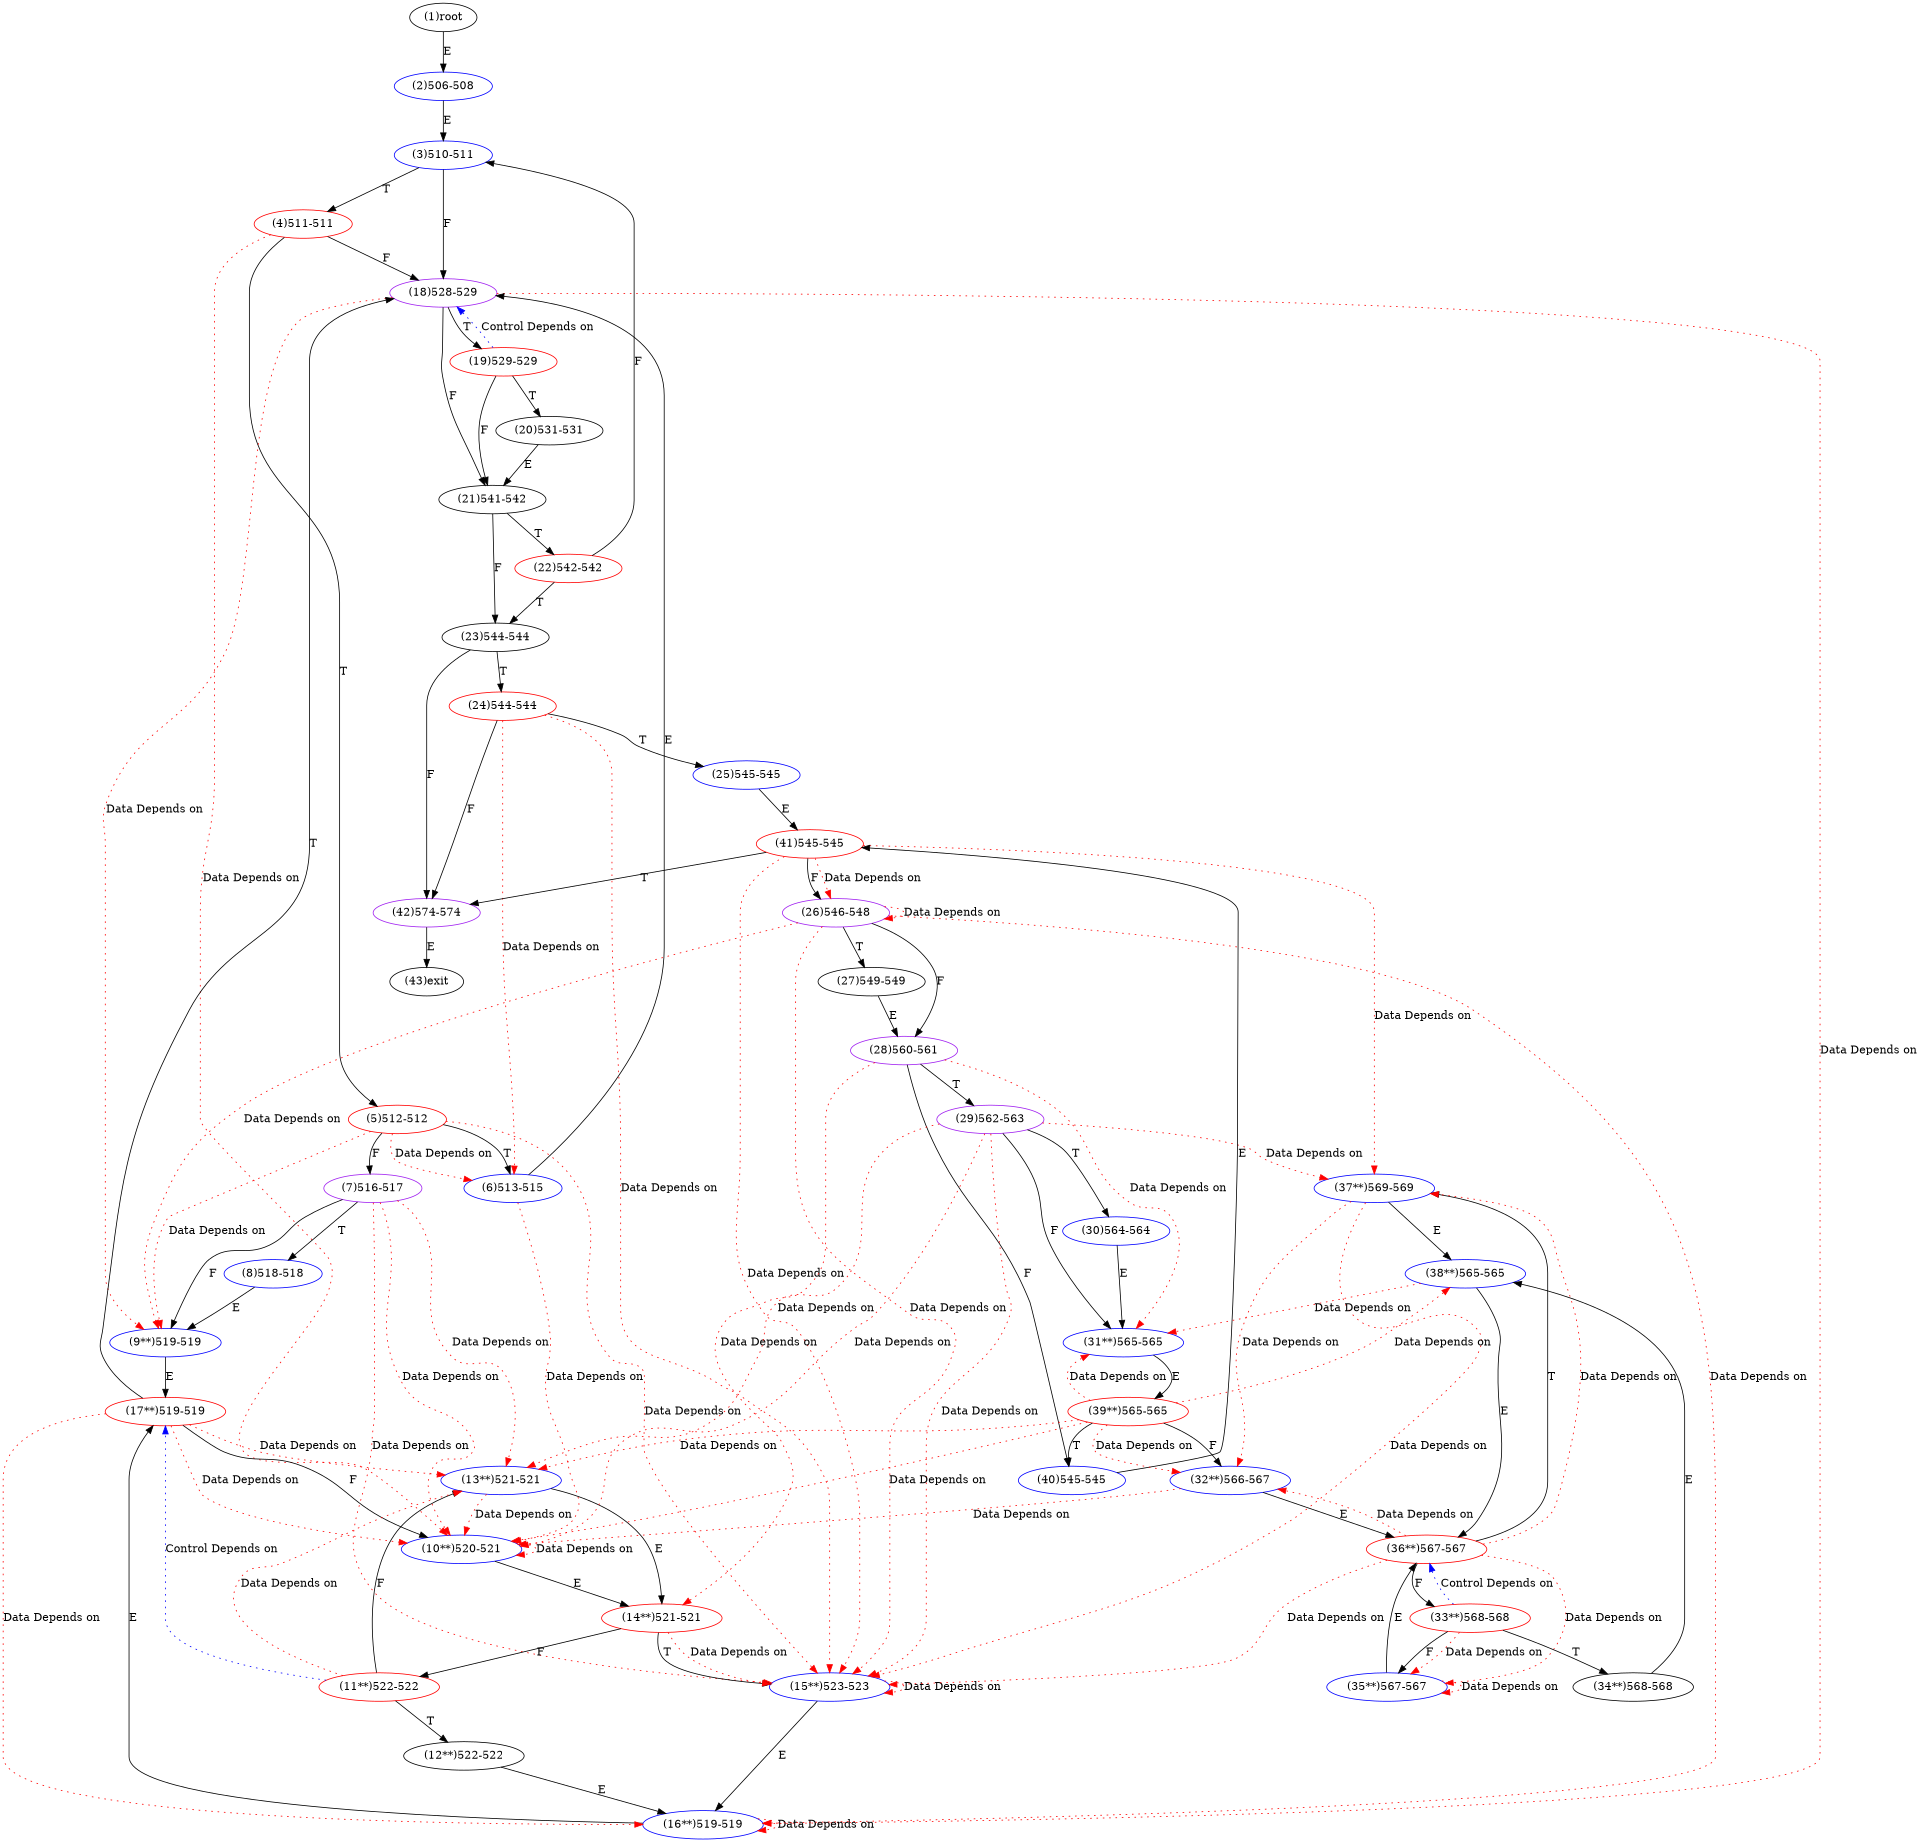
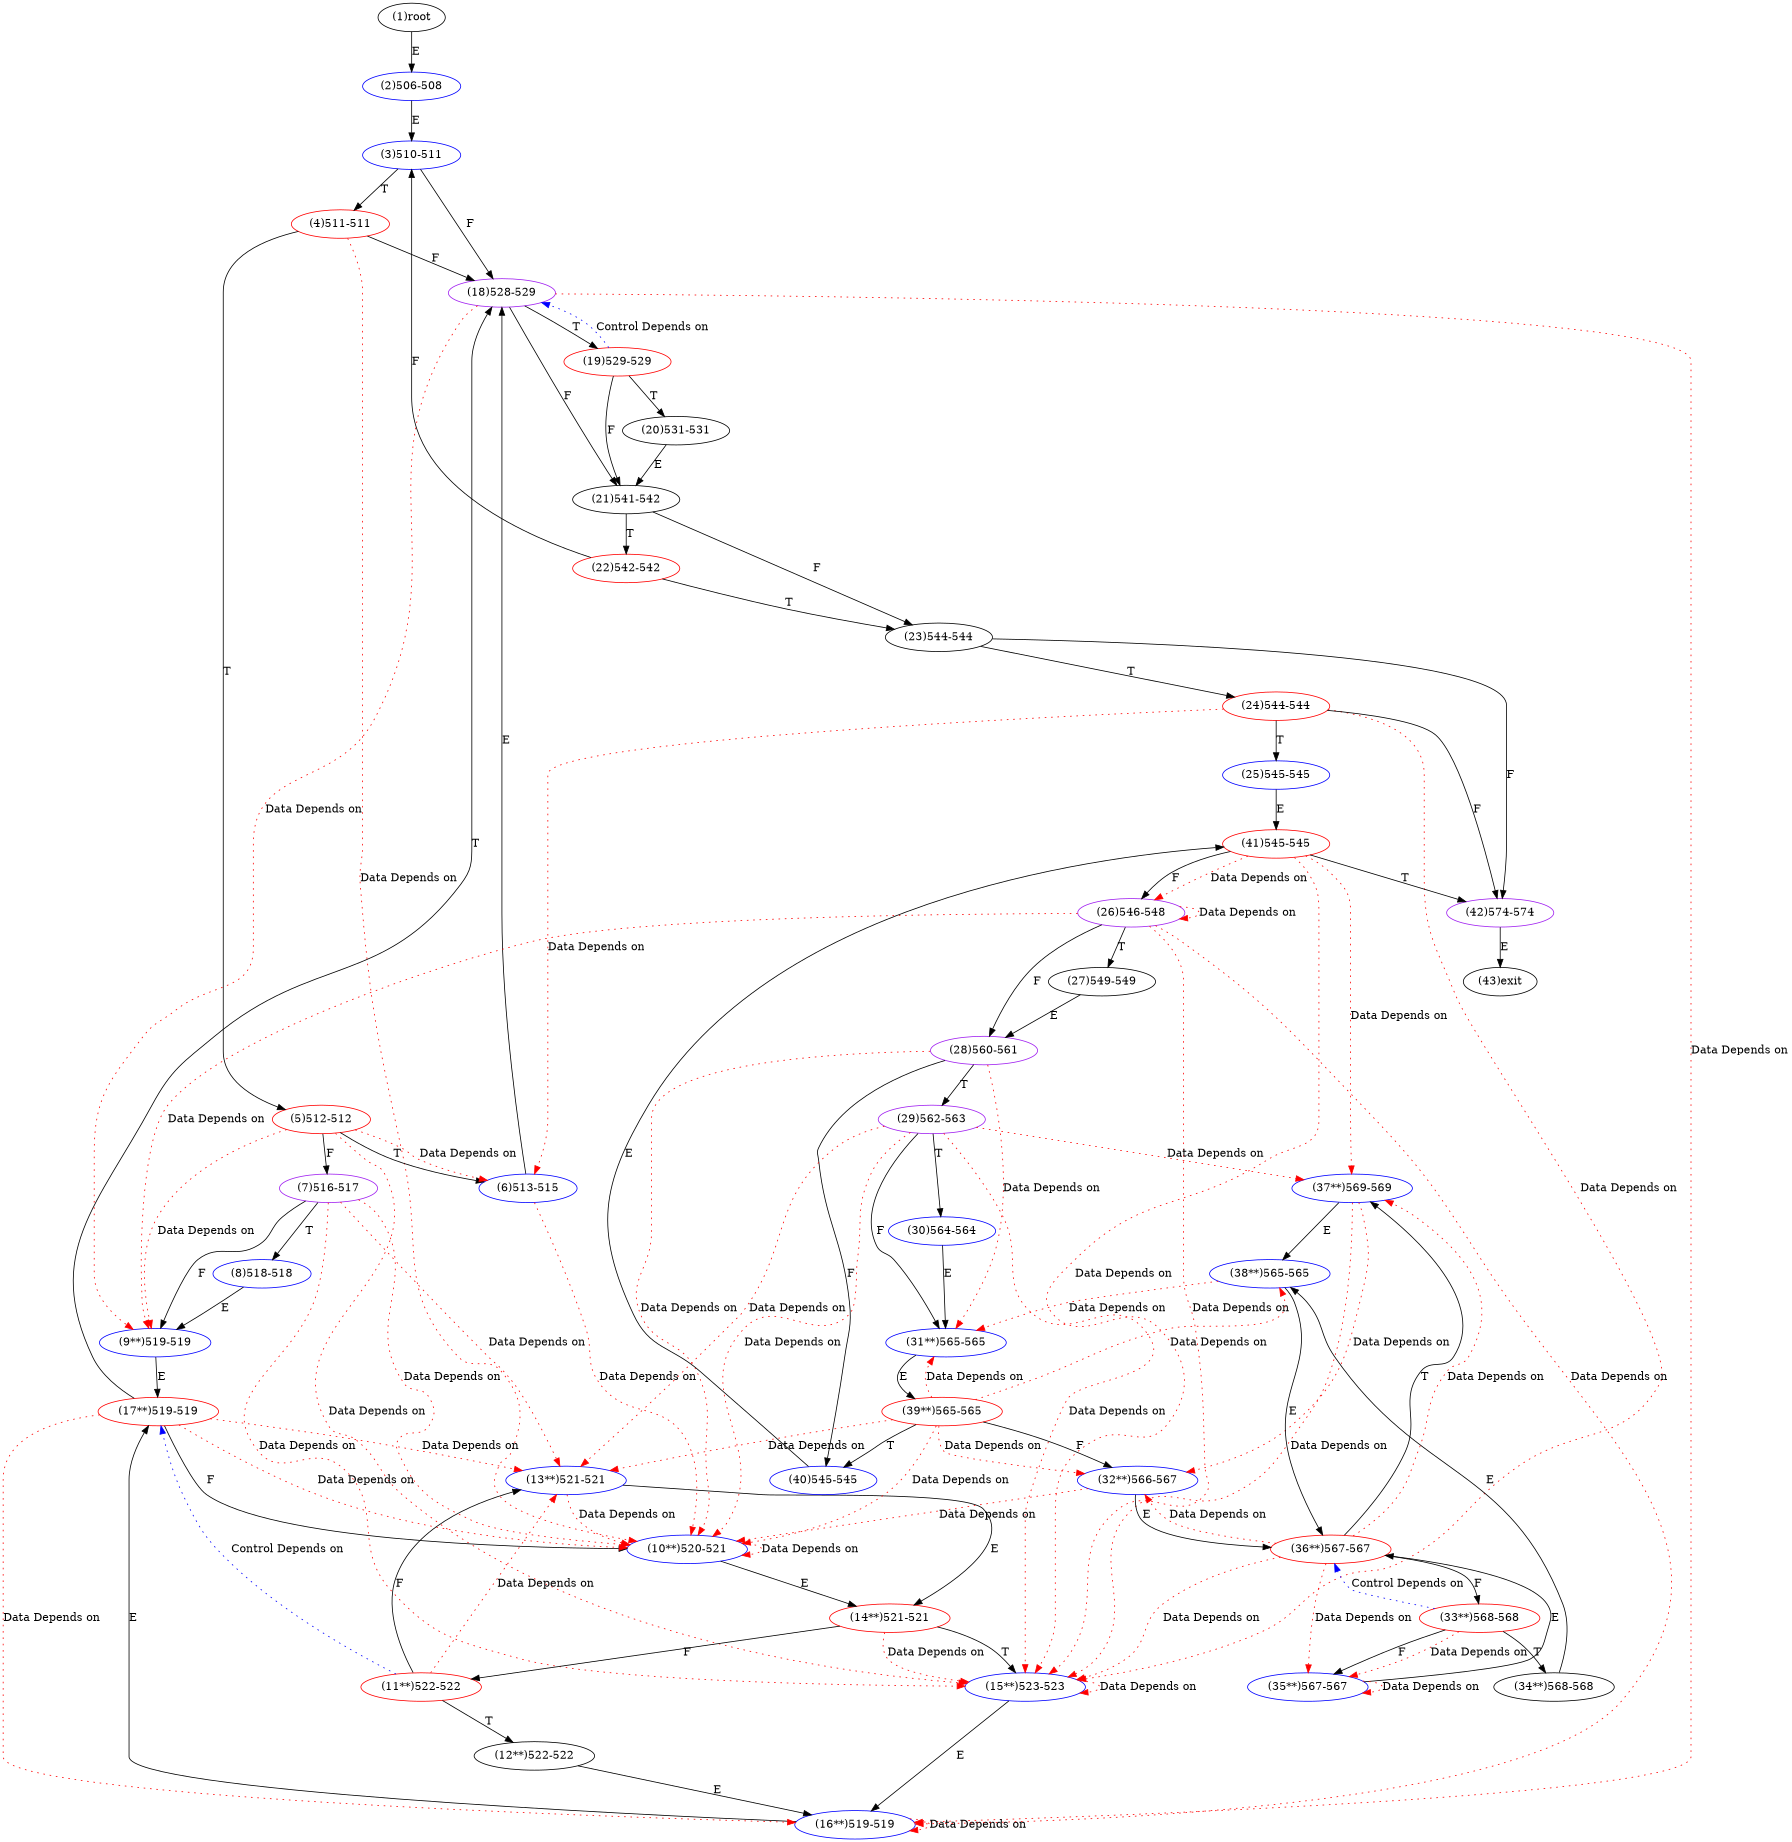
edge "(28)560-561" -> "(14**)521-521": now "(28)560-561" -> "(10**)520-521"
